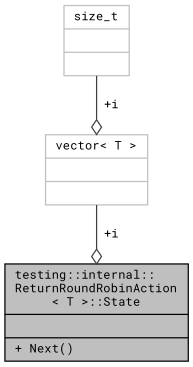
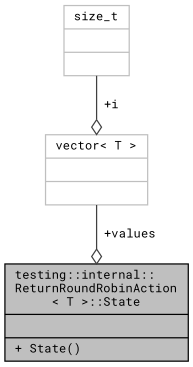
edge "vector< T >" -> "testing::internal::": label " +i" -> " +values"
node "testing::internal::": text "+ Next()" -> "+ State()"
